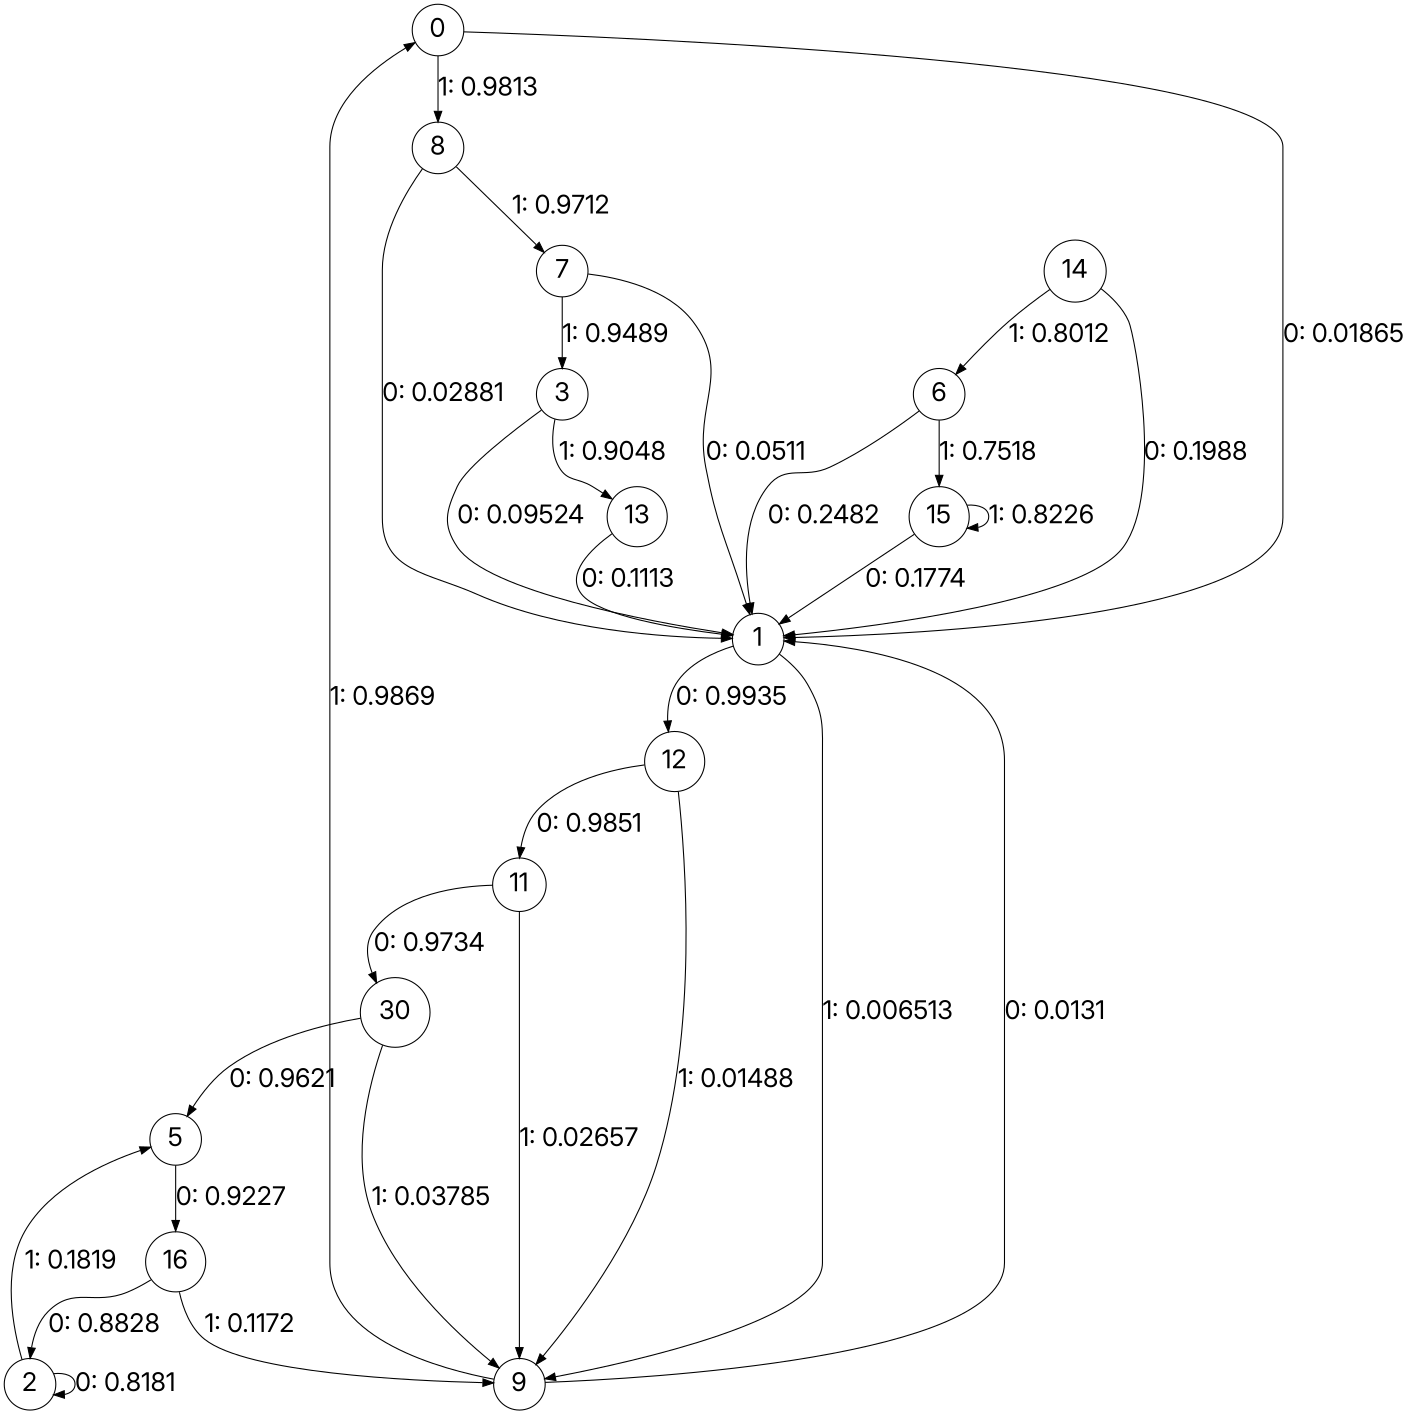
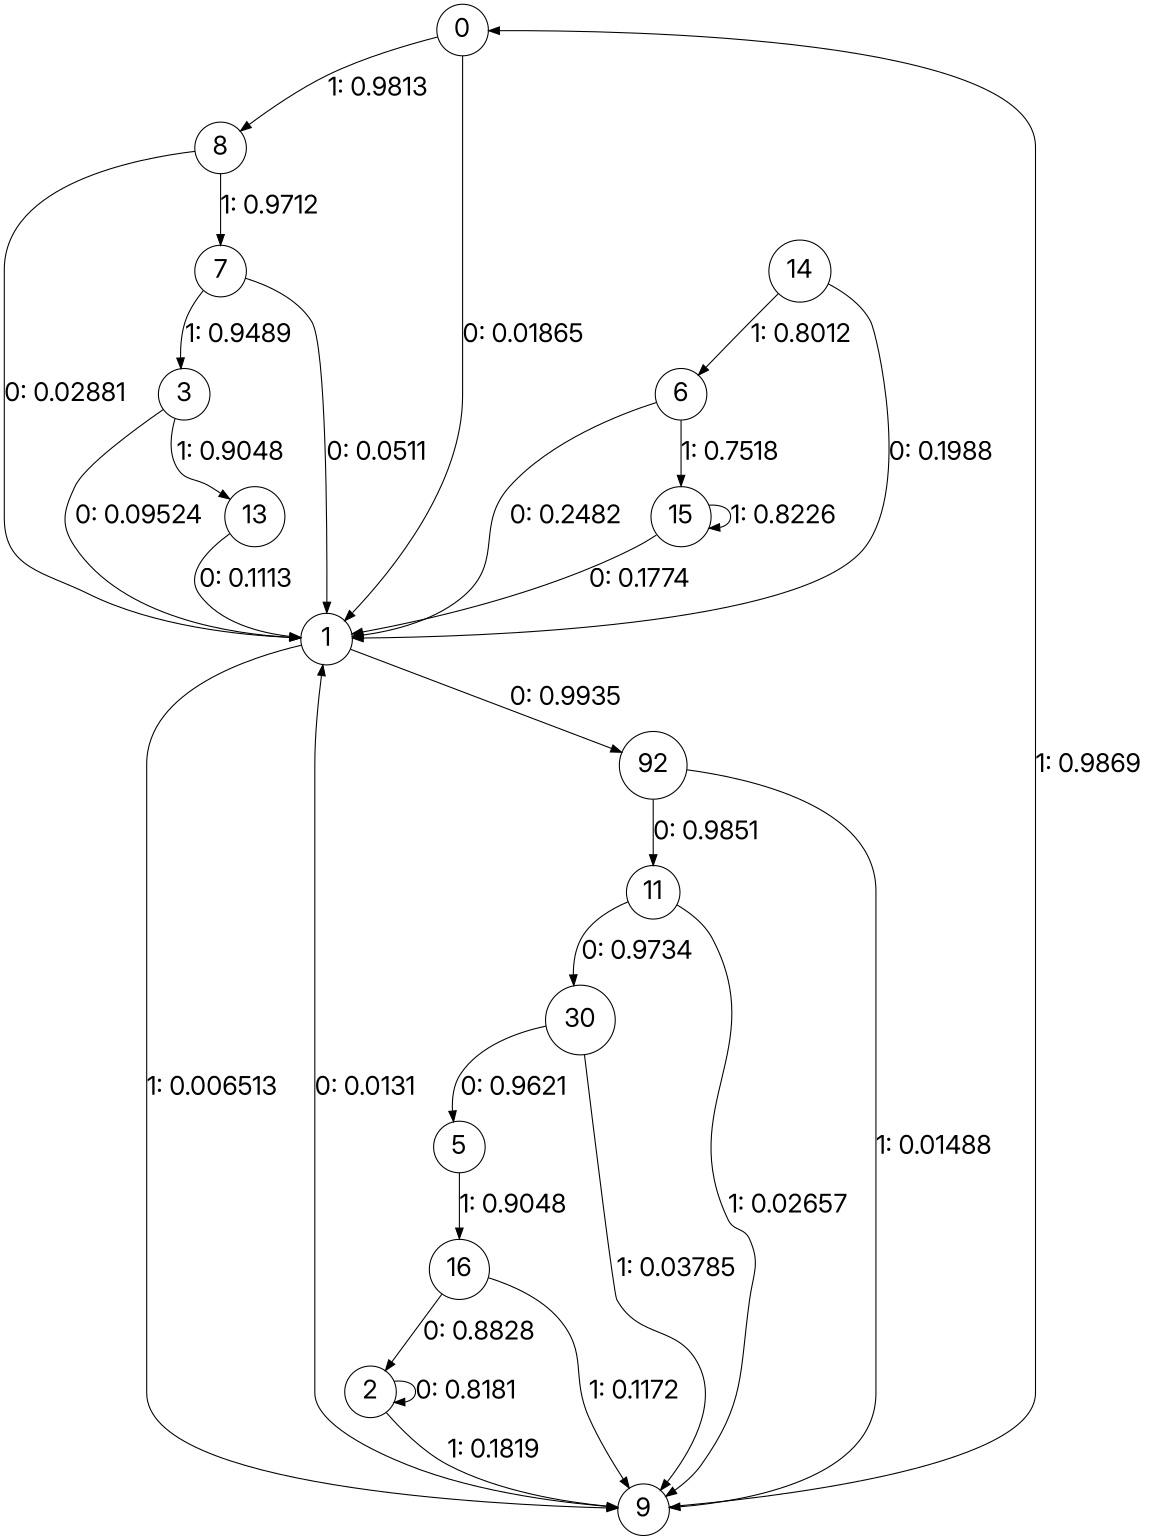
node "12": label "12" -> "92"
edge "5" -> "16": label "0: 0.9227   " -> "1: 0.9048   "
edge "2" -> "5": now "2" -> "9"
